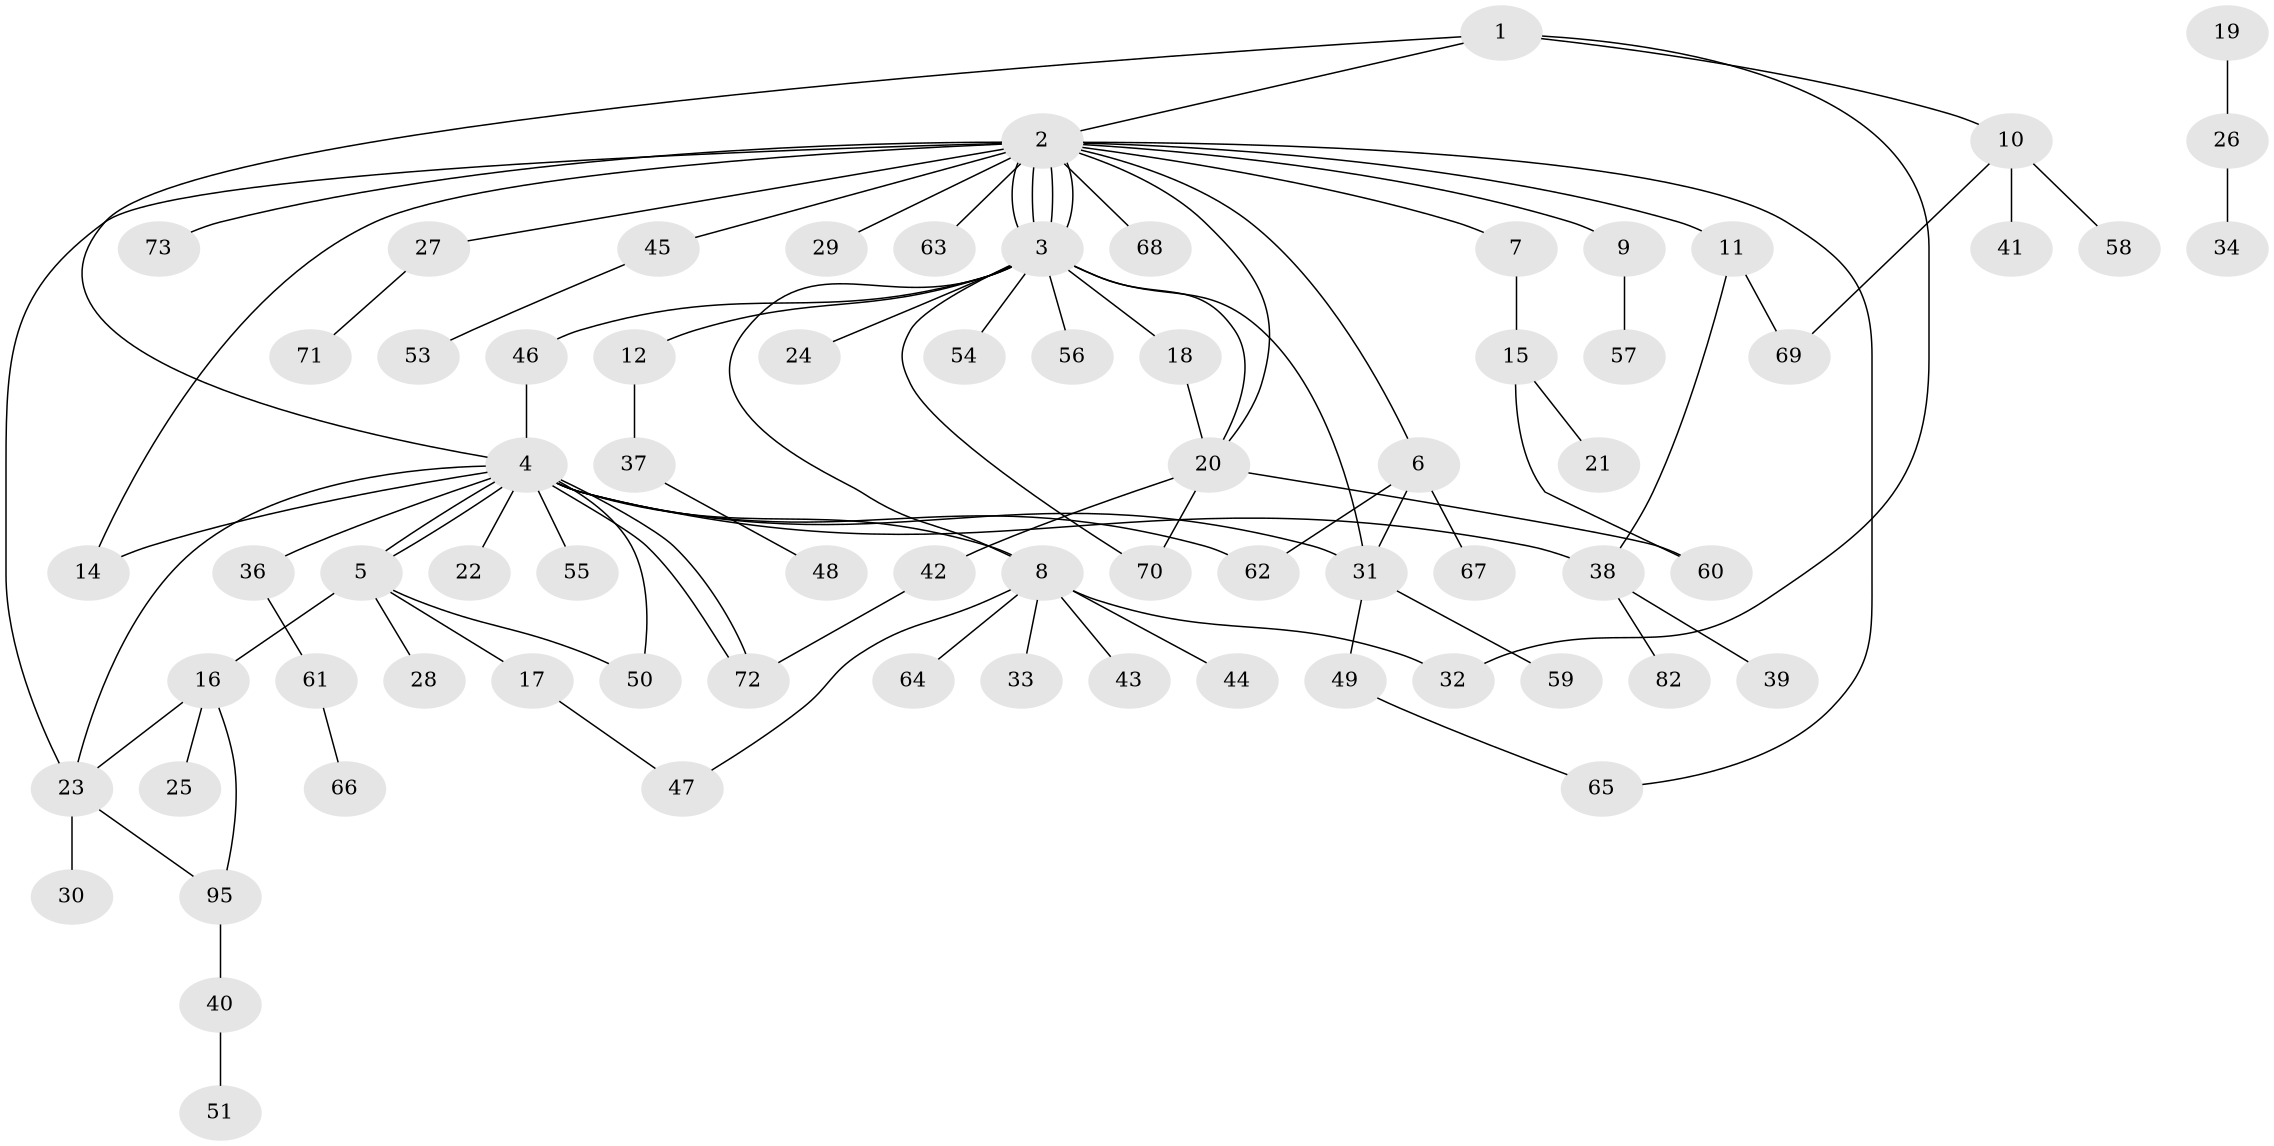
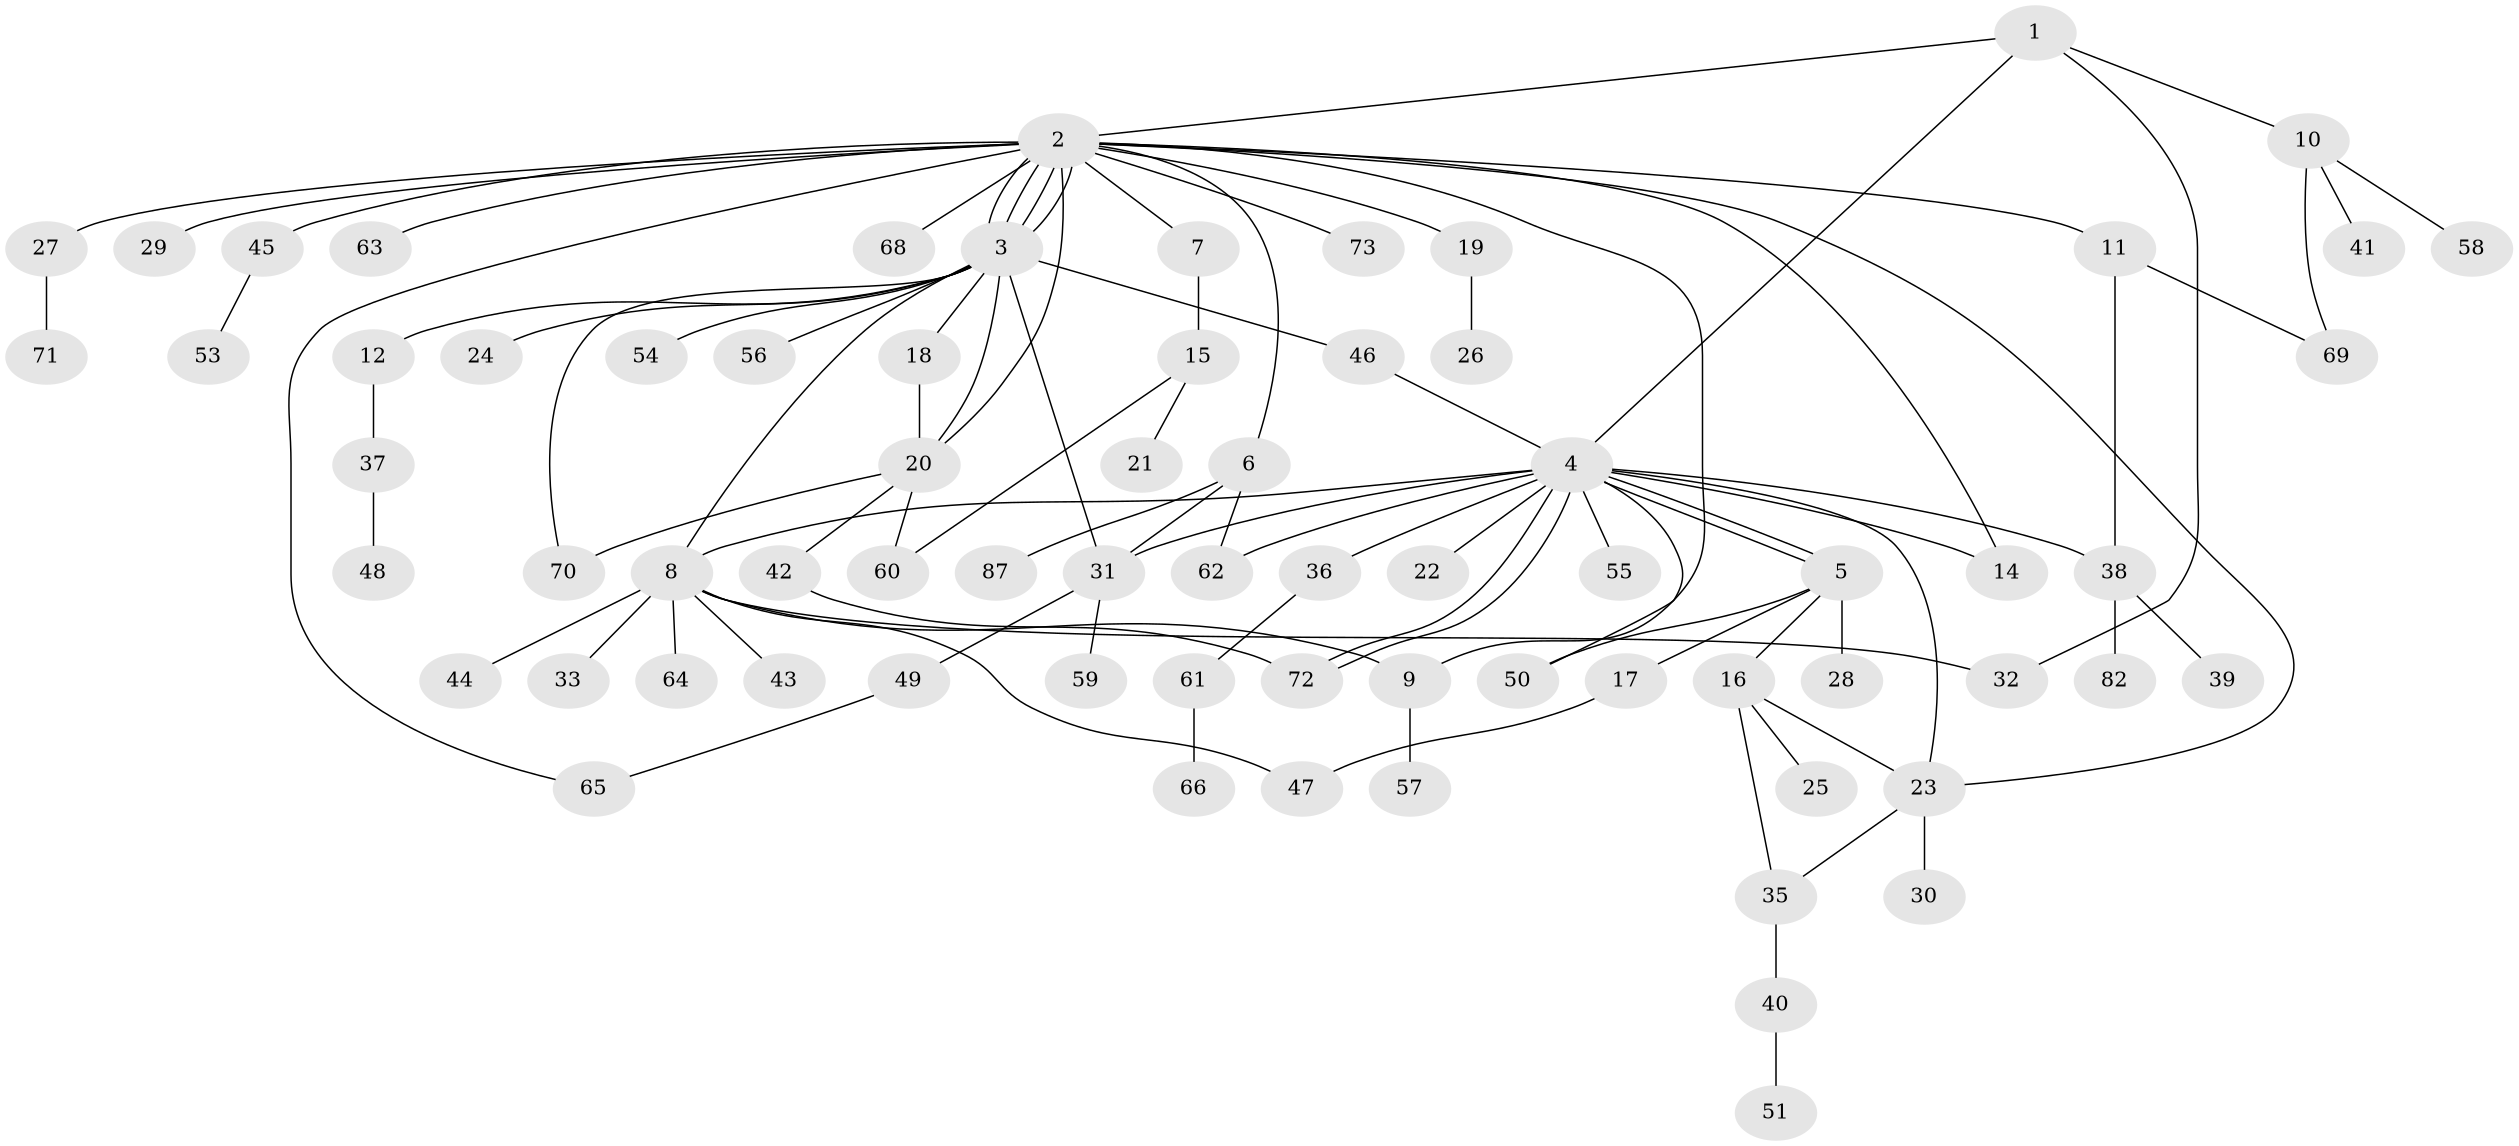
edge "2" -- "19": added
node "34": removed
node "67": label "67" -> "87"
edge "8" -- "9": added
node "95": label "95" -> "35"
